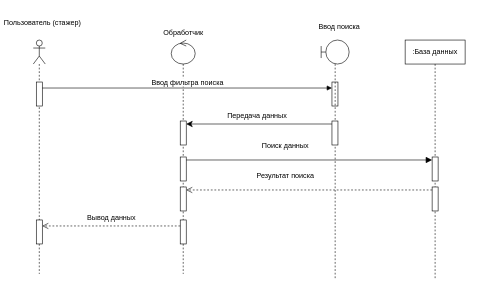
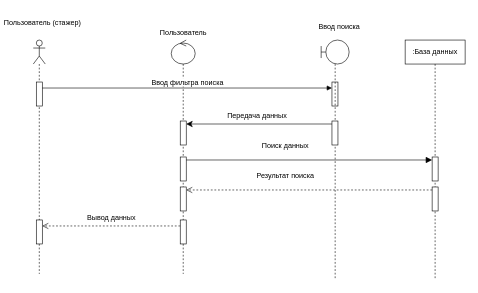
node "Обработчик": label "Обработчик" -> "Пользователь"
